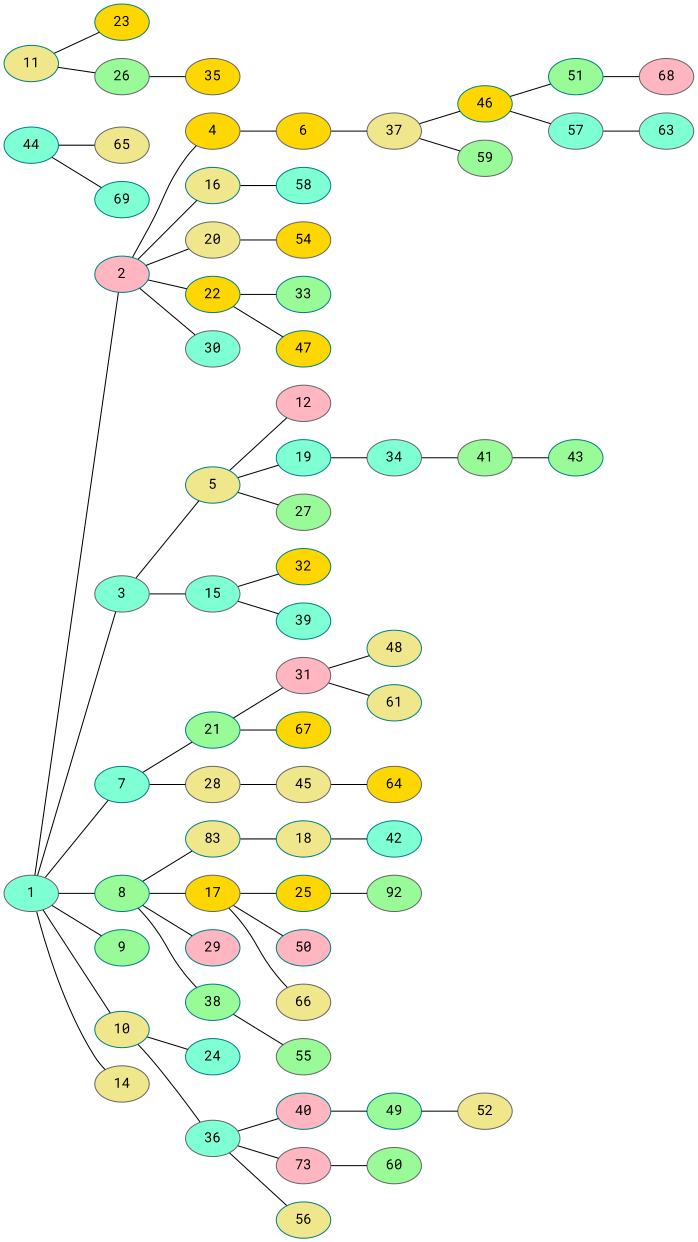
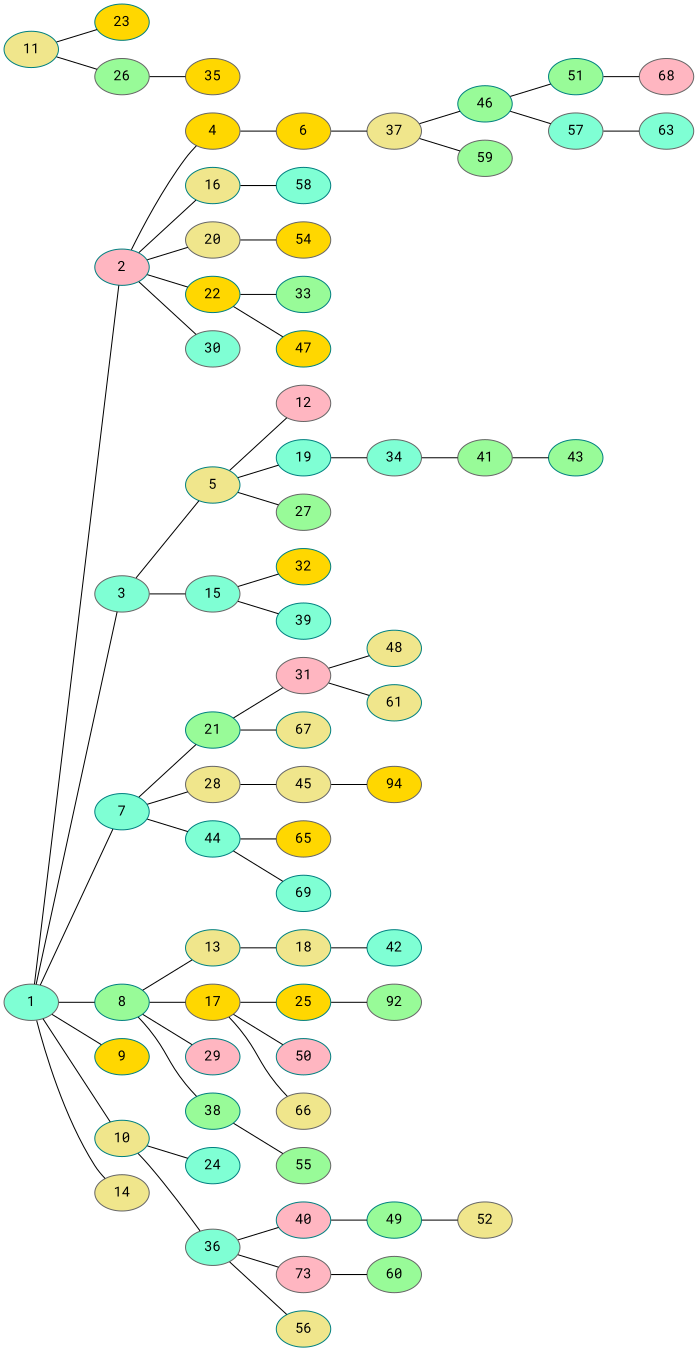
node "46": fillcolor gold -> palegreen
node "65": fillcolor khaki -> gold
node "67": fillcolor gold -> khaki
node "64": label "64" -> "94"
edge "7" -- "44": added
node "83": label "83" -> "13"
node "9": fillcolor palegreen -> gold
